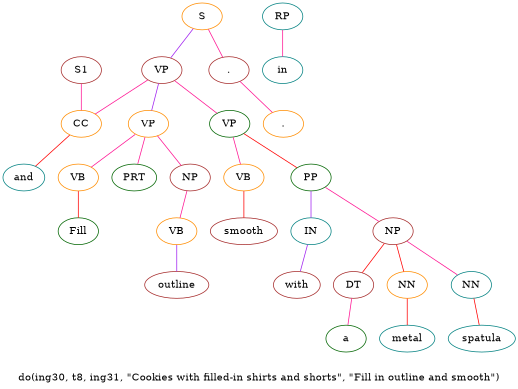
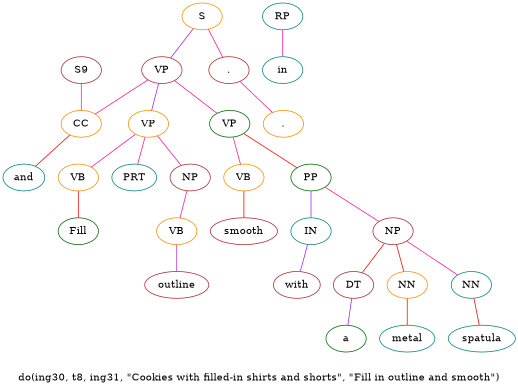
node "S1": label "S1" -> "S9"
node "PRT": color darkgreen -> teal
edge "DT" -- "a": color deeppink -> purple
